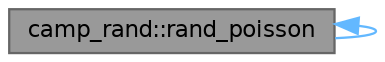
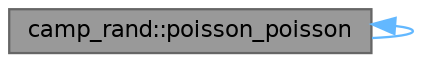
node "camp_rand::rand_poisson": label "camp_rand::rand_poisson" -> "camp_rand::poisson_poisson"
